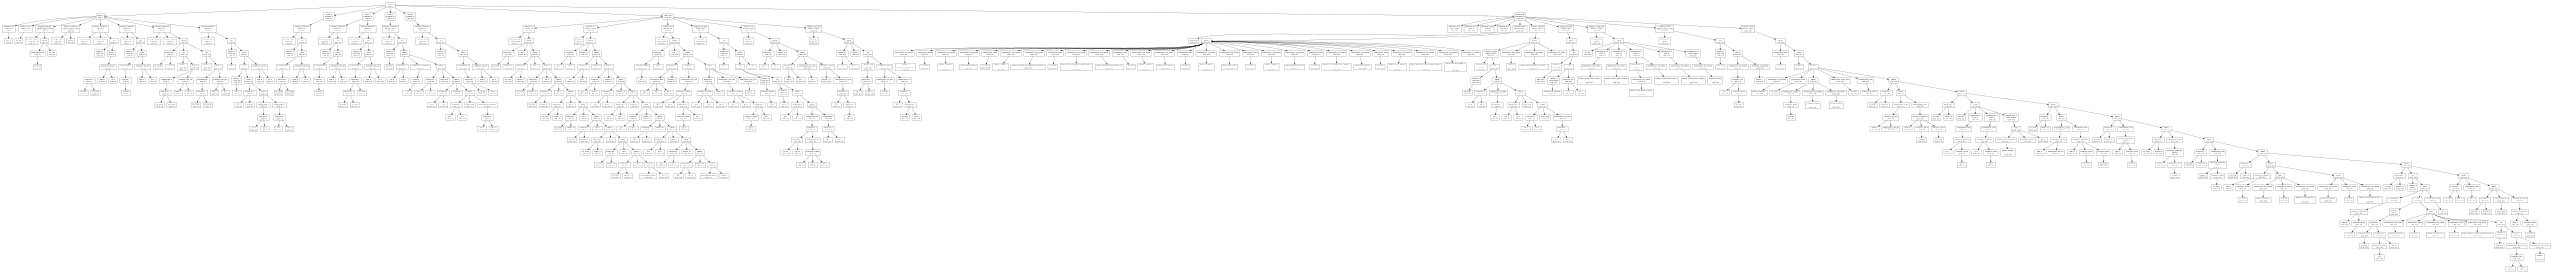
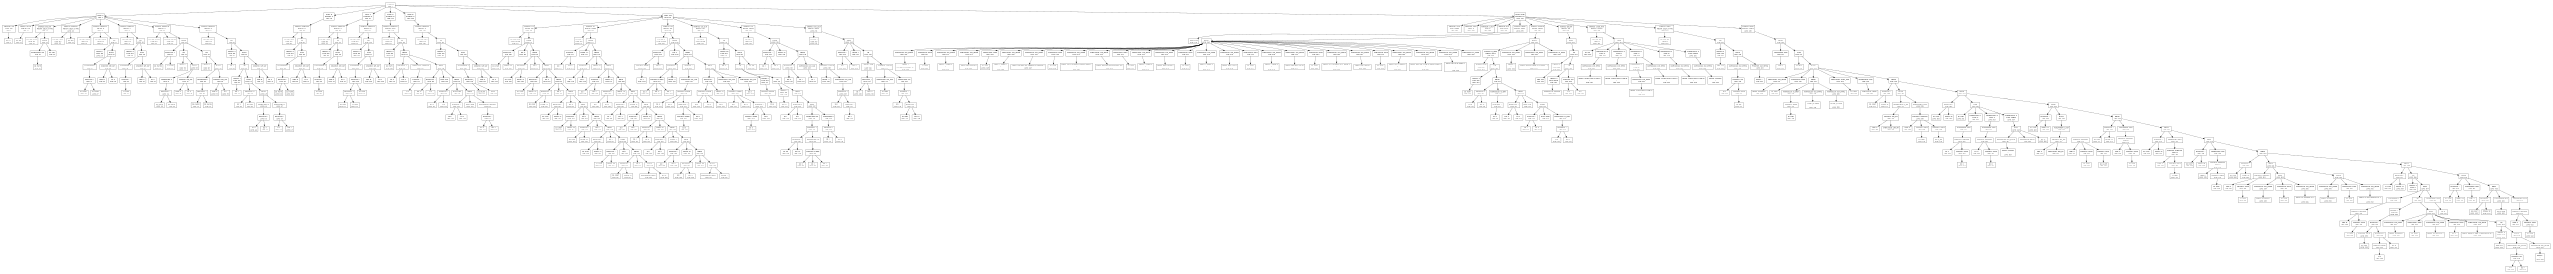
node "Assignment: x Line: 27": added
node "Assignment: avar Line: 372": removed
